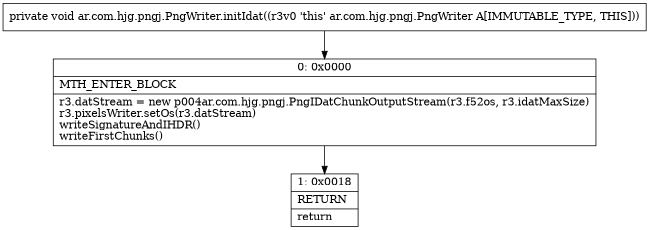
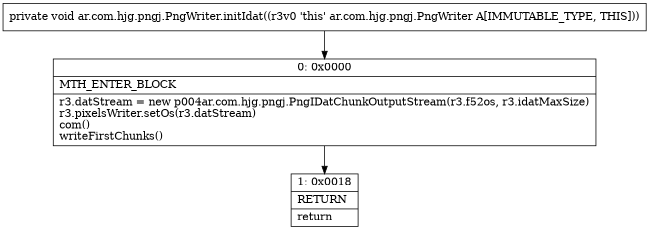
node "0: 0x0000": text "writeSignatureAndIHDR()" -> "com()"
